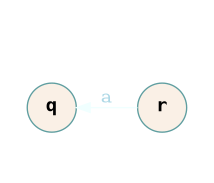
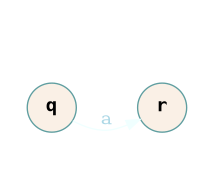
edge "r" -> "q": reversed
